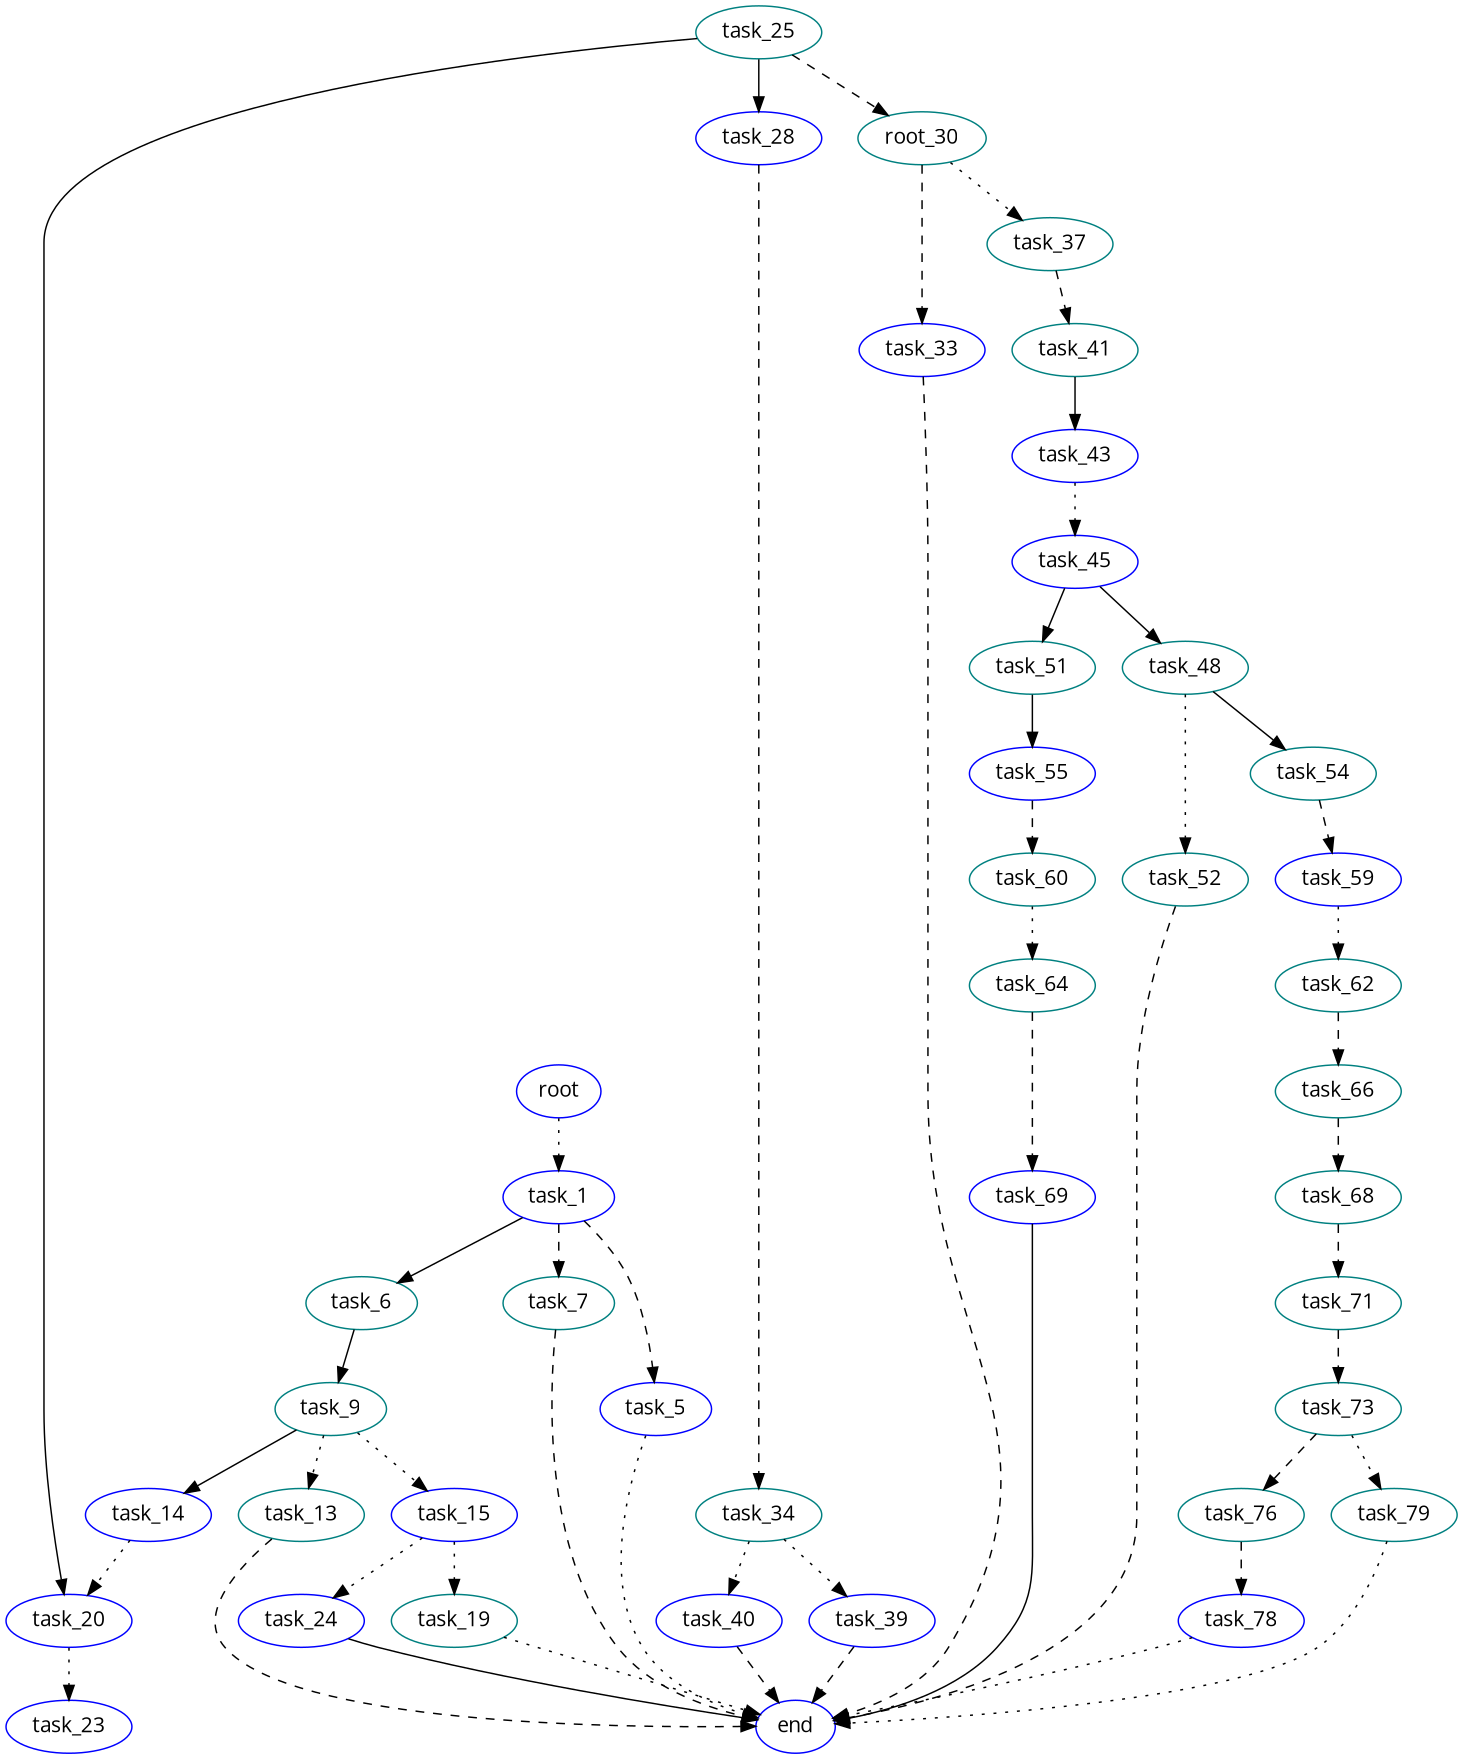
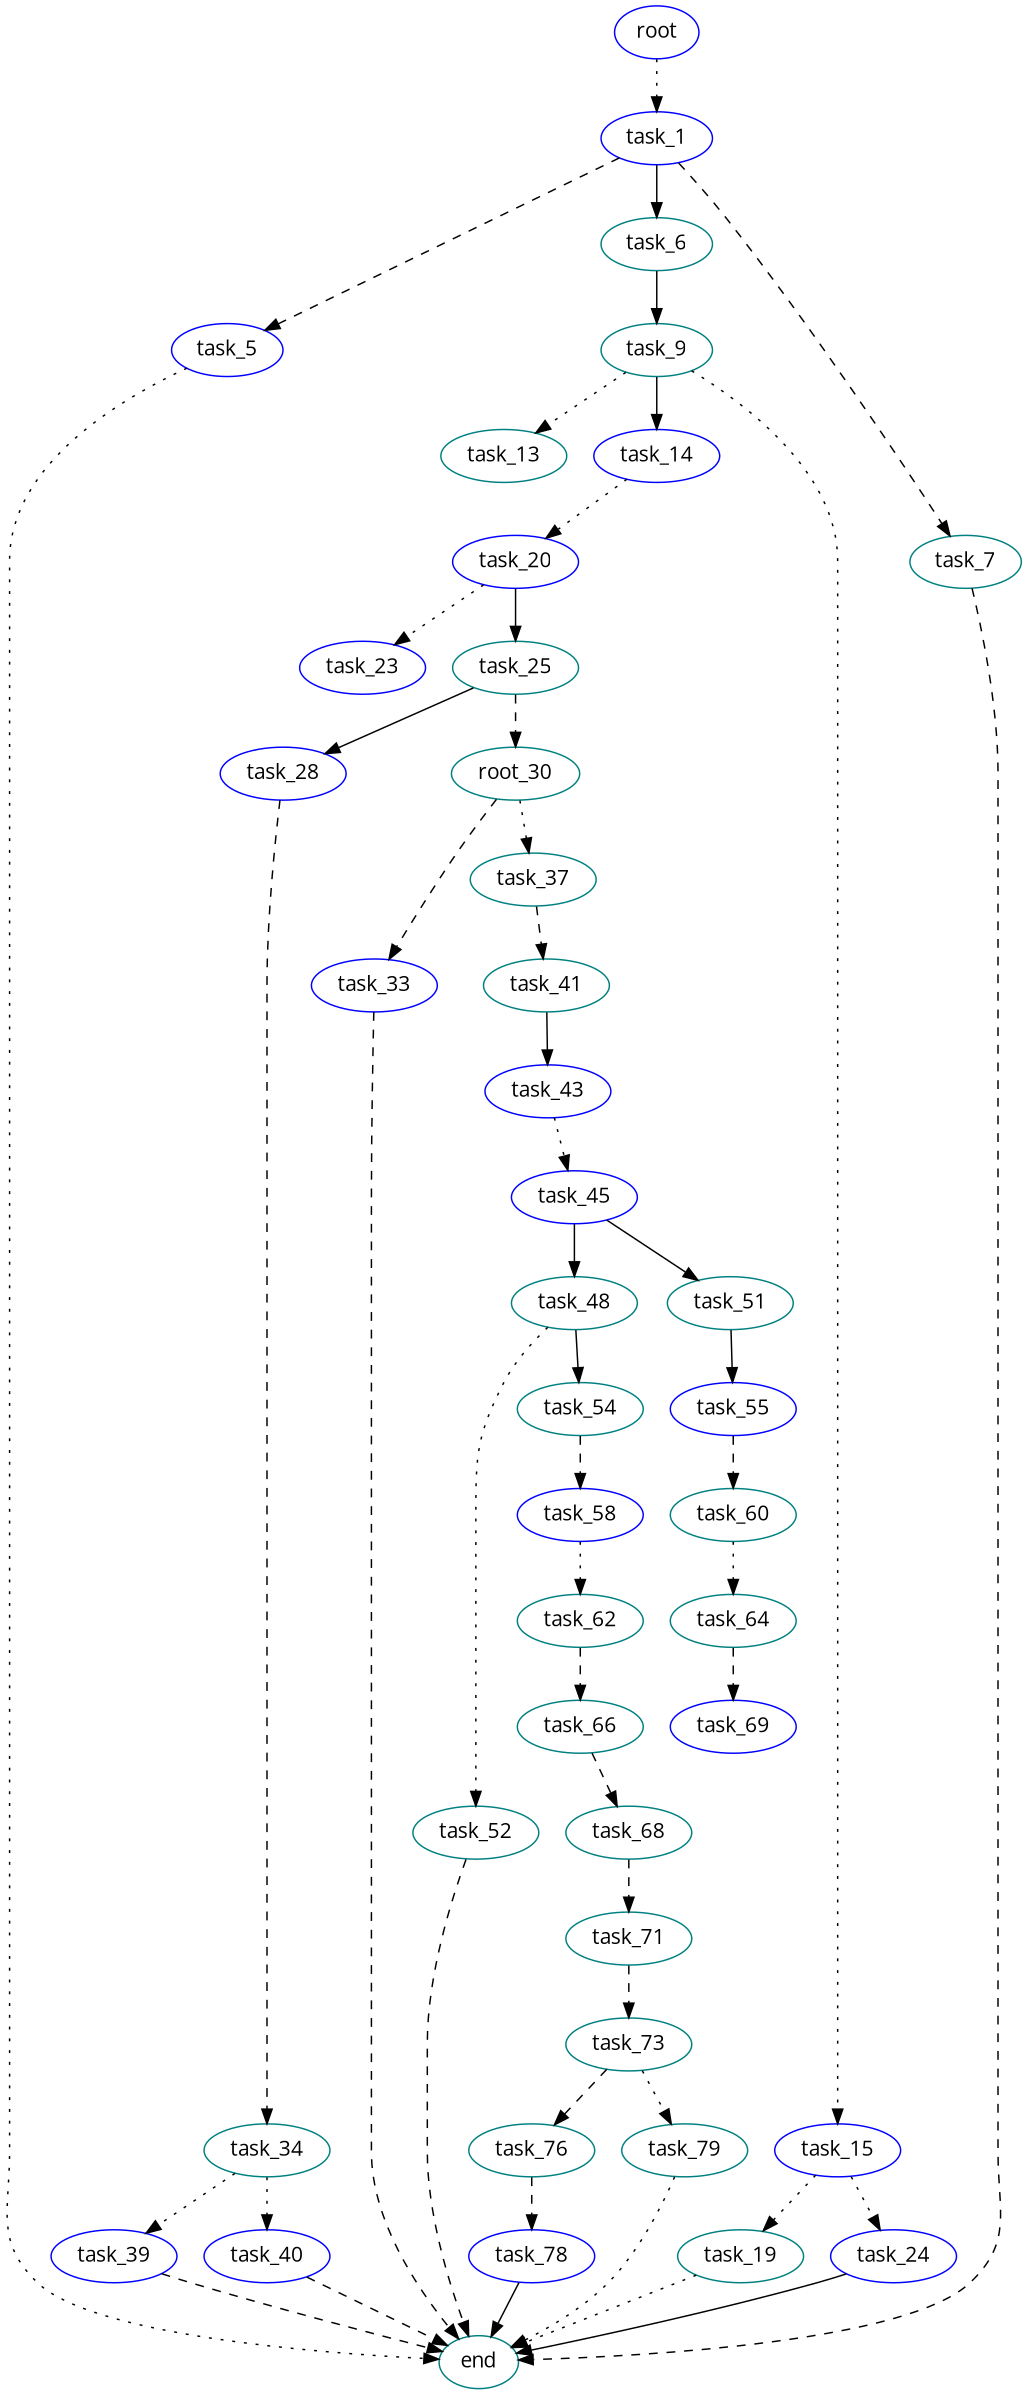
edge "task_25" -> "task_20": reversed
node "task_59": label "task_59" -> "task_58"
edge "task_69" -> "end": removed
edge "task_78" -> "end": style dotted -> solid
edge "task_13" -> "end": removed
node "end": color blue -> teal
